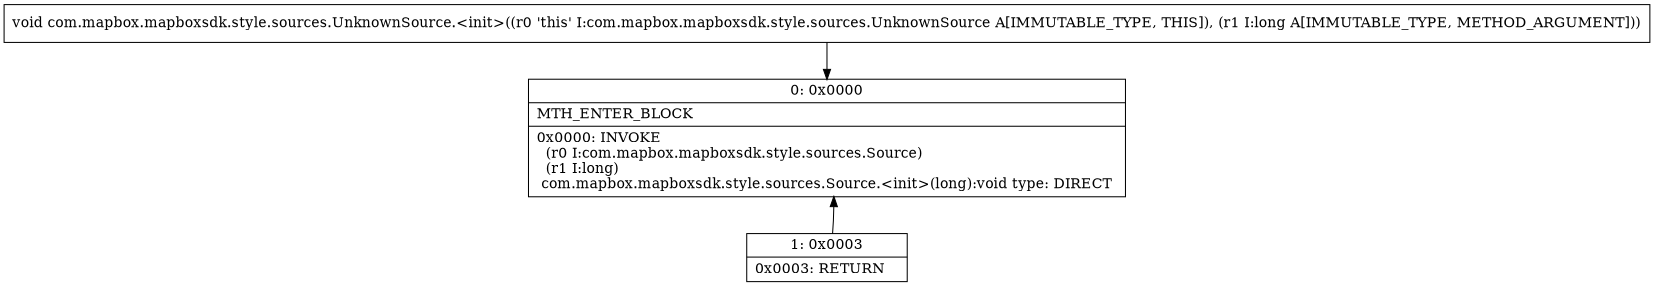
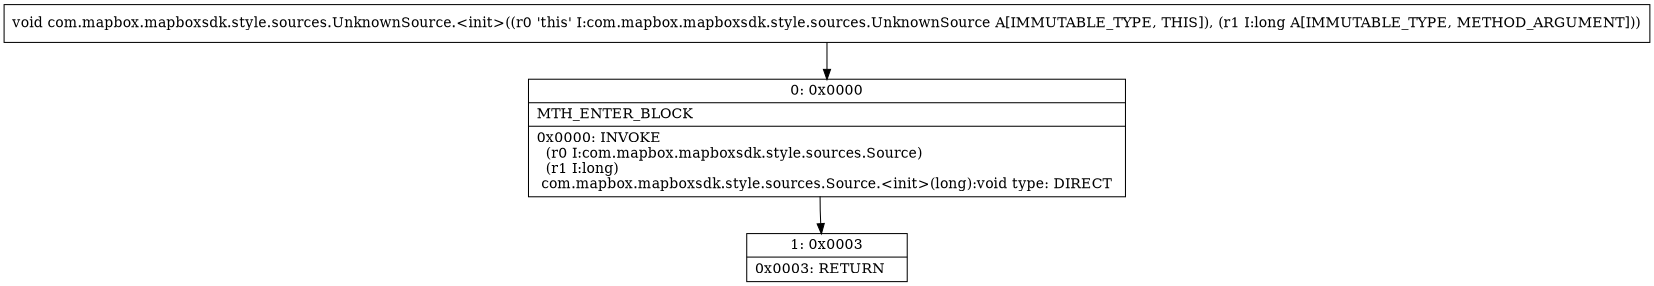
edge "1: 0x0003" -> "0: 0x0000": reversed
